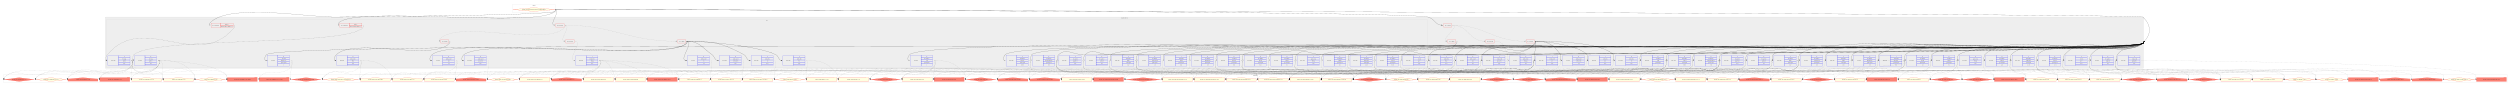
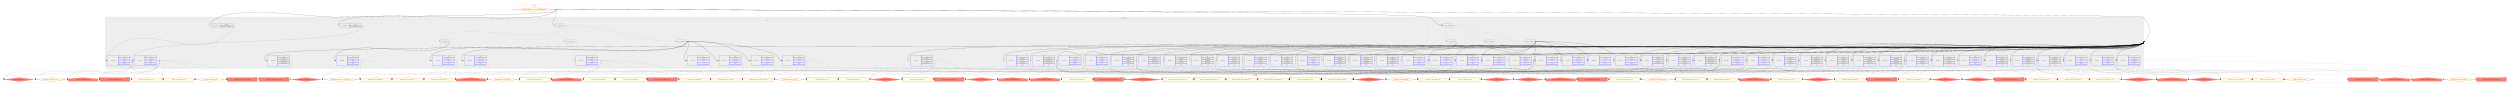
node "portage://x11-libs/gtk+-3.24.13": removed
